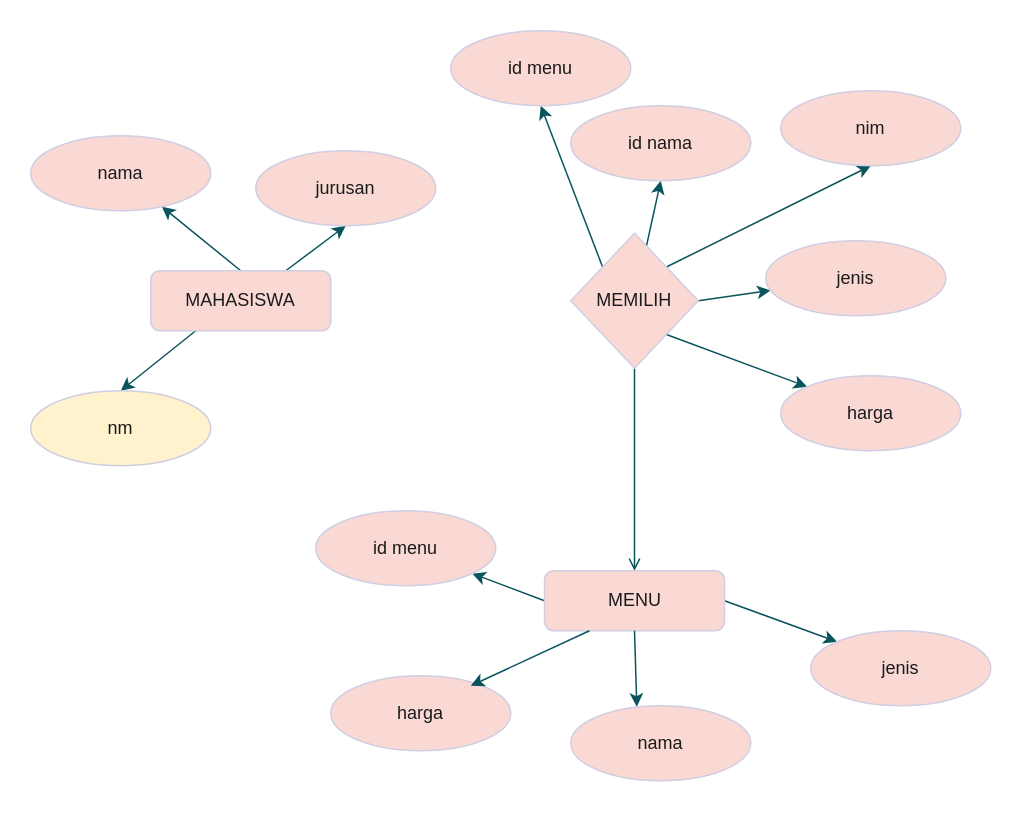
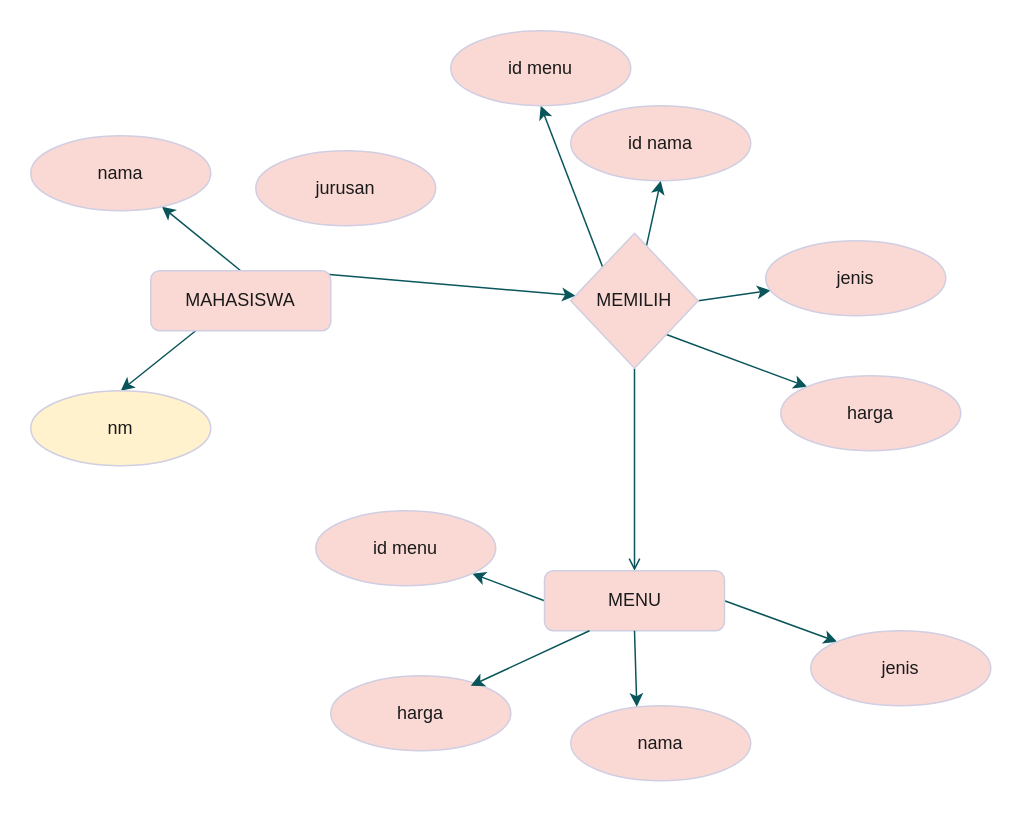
node "nim": removed
edge "MEMILIH" -> "nim": removed
edge "MAHASISWA" -> "jurusan": now "MAHASISWA" -> "MEMILIH"
